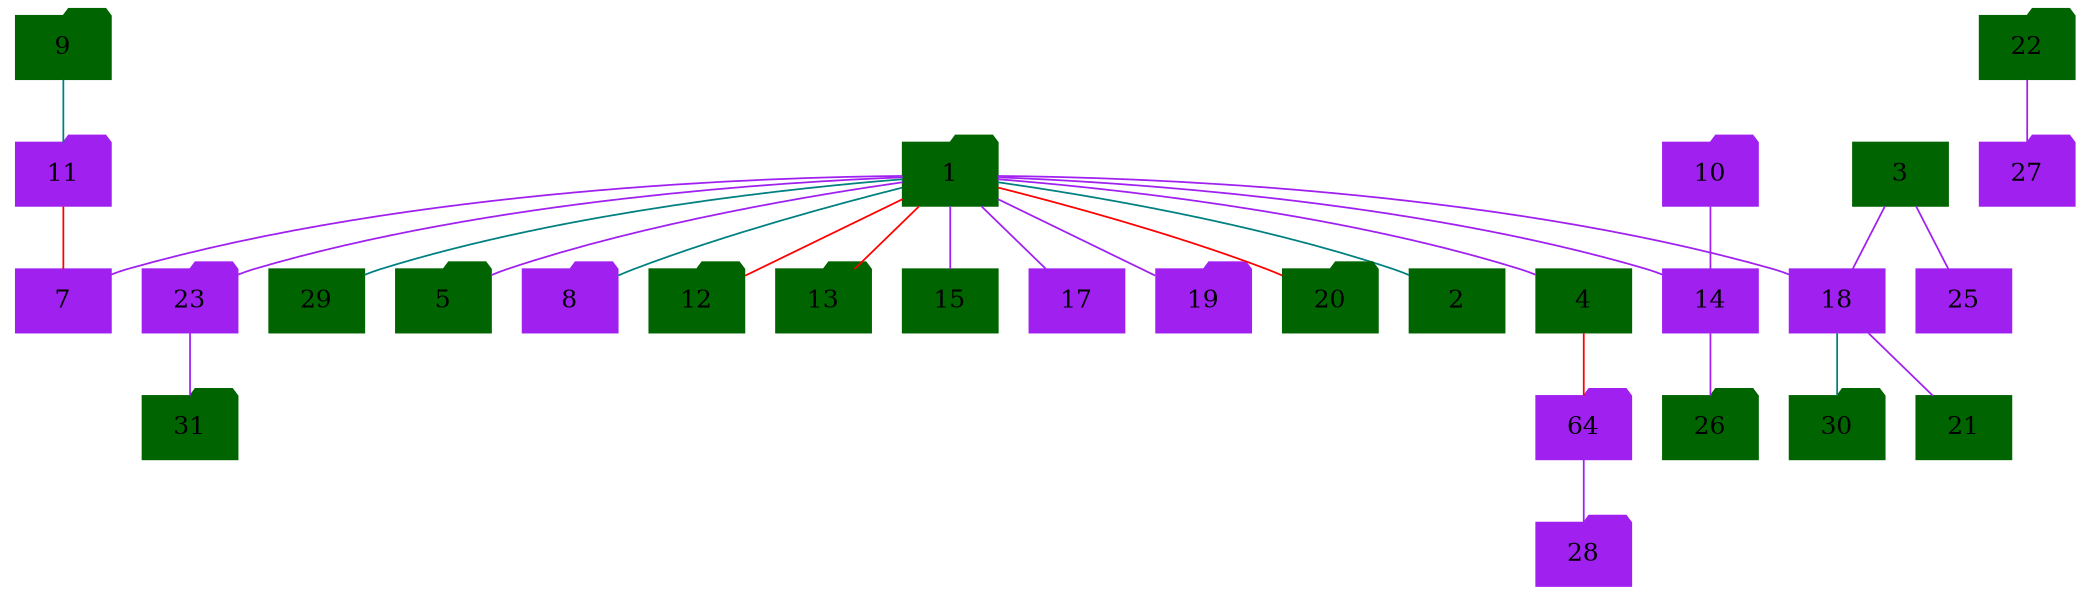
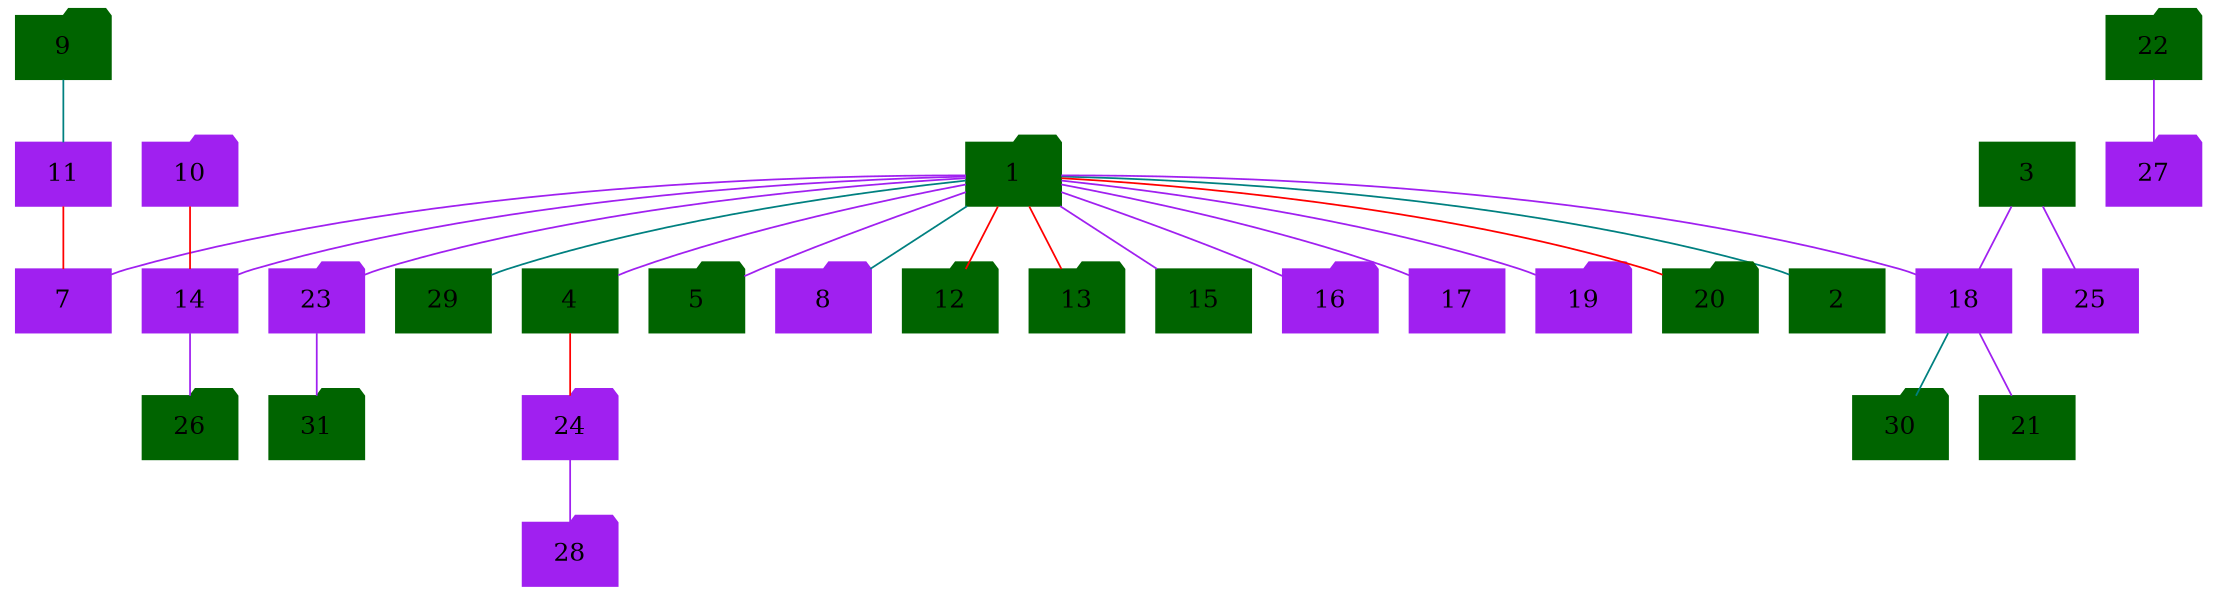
node "11": shape folder -> box
edge "10" -- "14": color purple -> red
node "16": added
node "64": label "64" -> "24"
